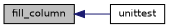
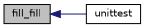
node "fill_column": label "fill_column" -> "fill_fill"
